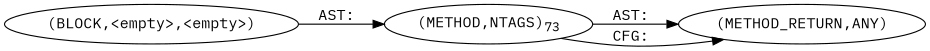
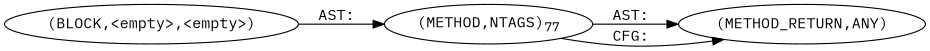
node "(METHOD,NTAGS)": text "73" -> "77"
